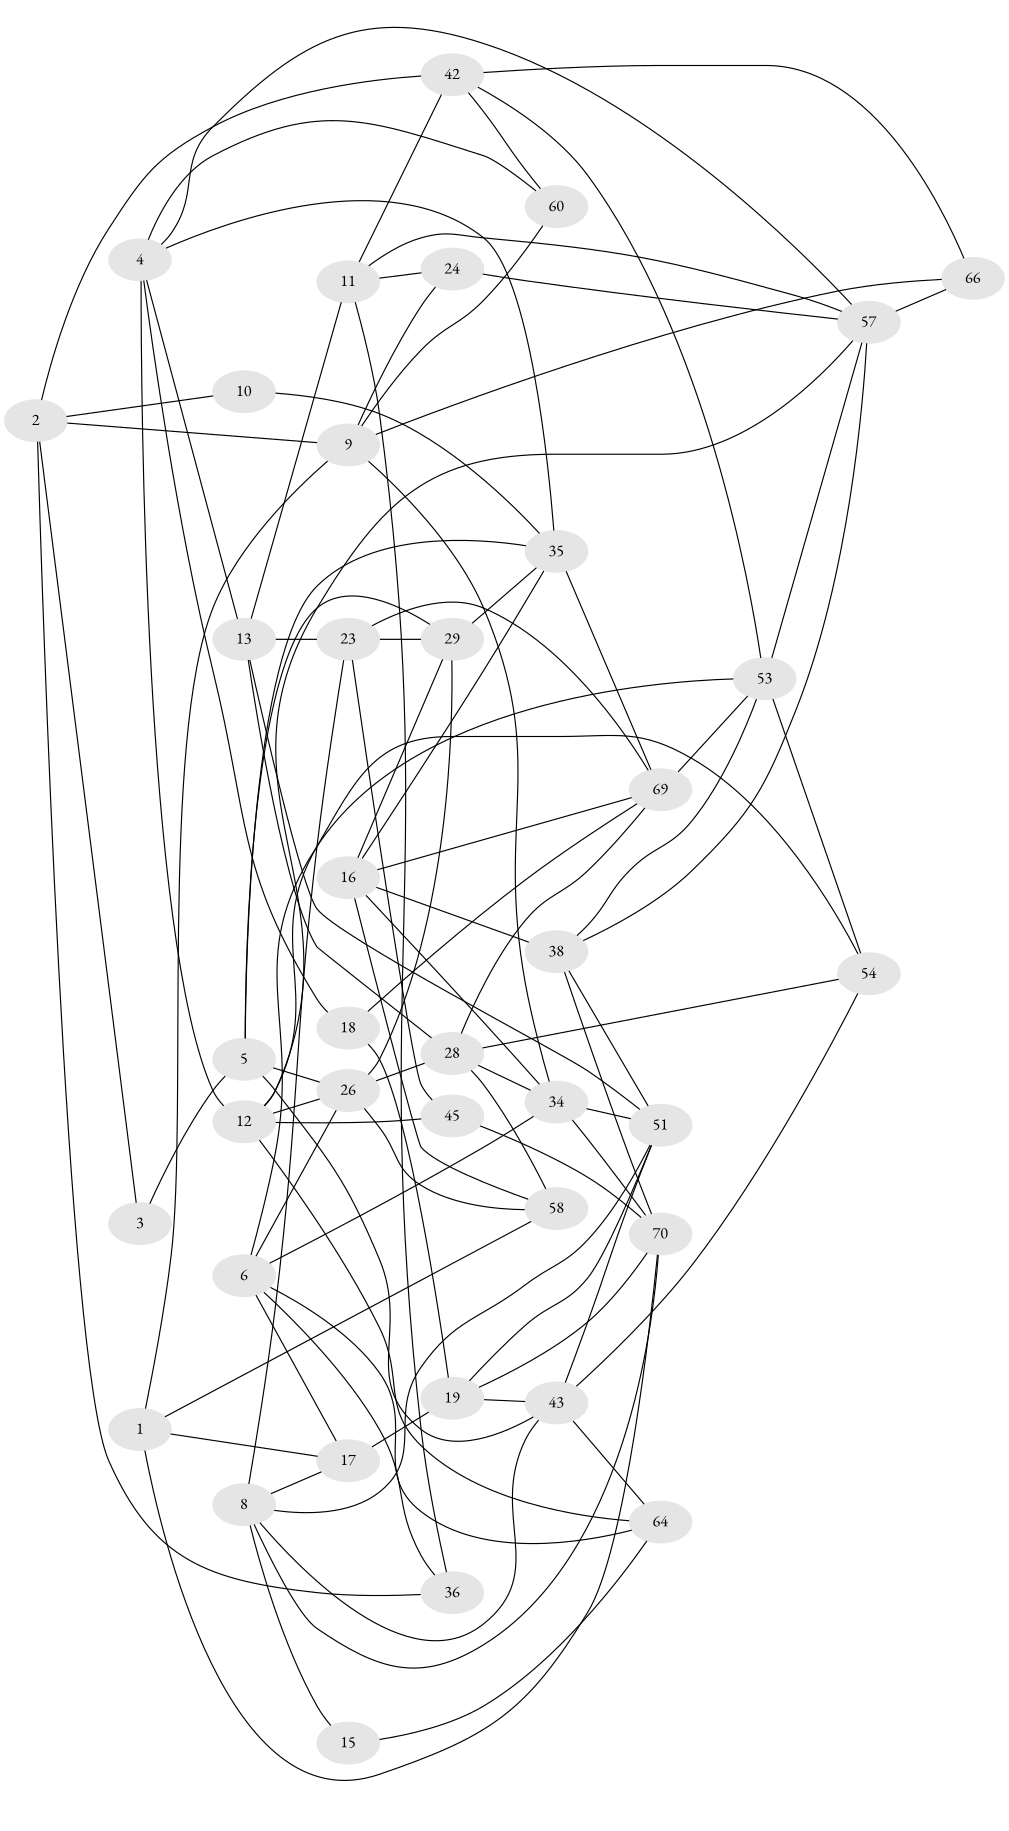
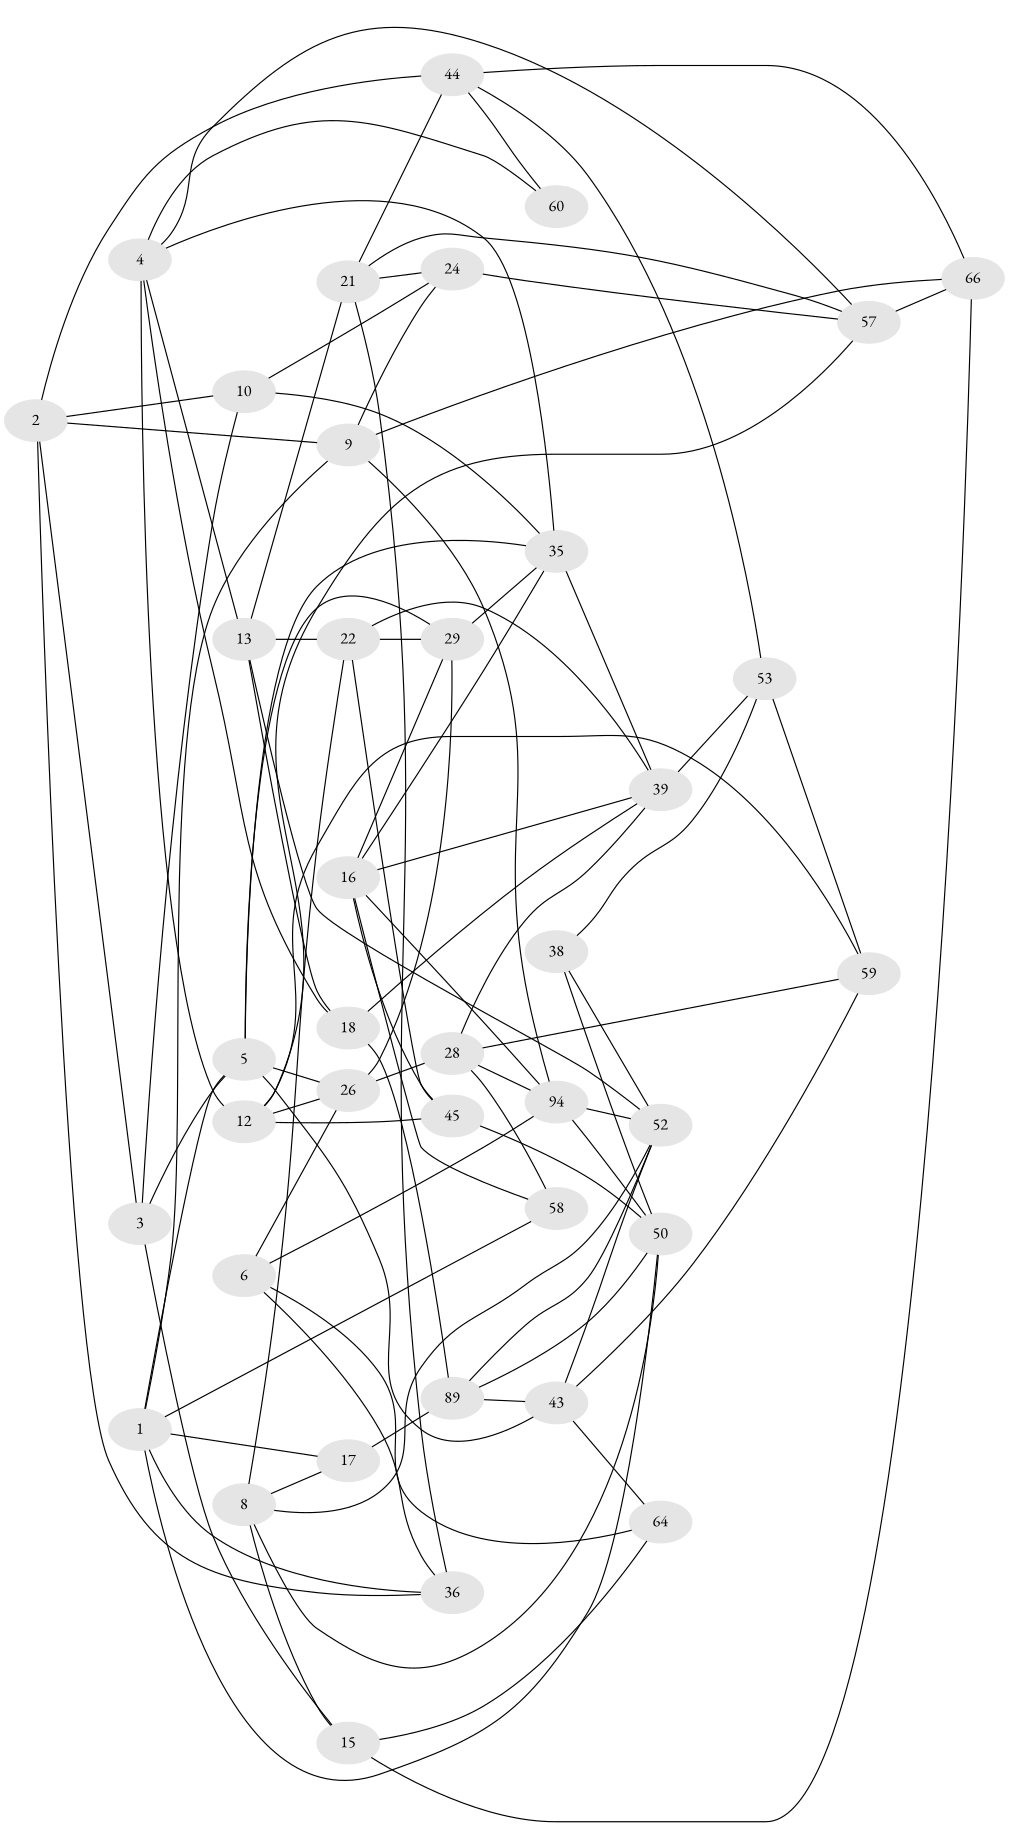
node "42": label "42" -> "44"
node "11": label "11" -> "21"
edge "60" -- "9": removed
edge "24" -- "10": added
edge "57" -- "53": removed
node "23": label "23" -> "22"
edge "57" -- "38": removed
node "69": label "69" -> "39"
edge "13" -- "28": now "13" -- "18"
edge "10" -- "3": added
edge "53" -- "6": removed
edge "16" -- "38": now "16" -- "45"
node "54": label "54" -> "59"
node "34": label "34" -> "94"
node "51": label "51" -> "52"
edge "26" -- "58": removed
edge "5" -- "1": added
node "70": label "70" -> "50"
edge "66" -- "15": added
edge "12" -- "64": removed
edge "6" -- "17": removed
node "19": label "19" -> "89"
edge "3" -- "15": added
edge "1" -- "36": added
edge "43" -- "8": removed
